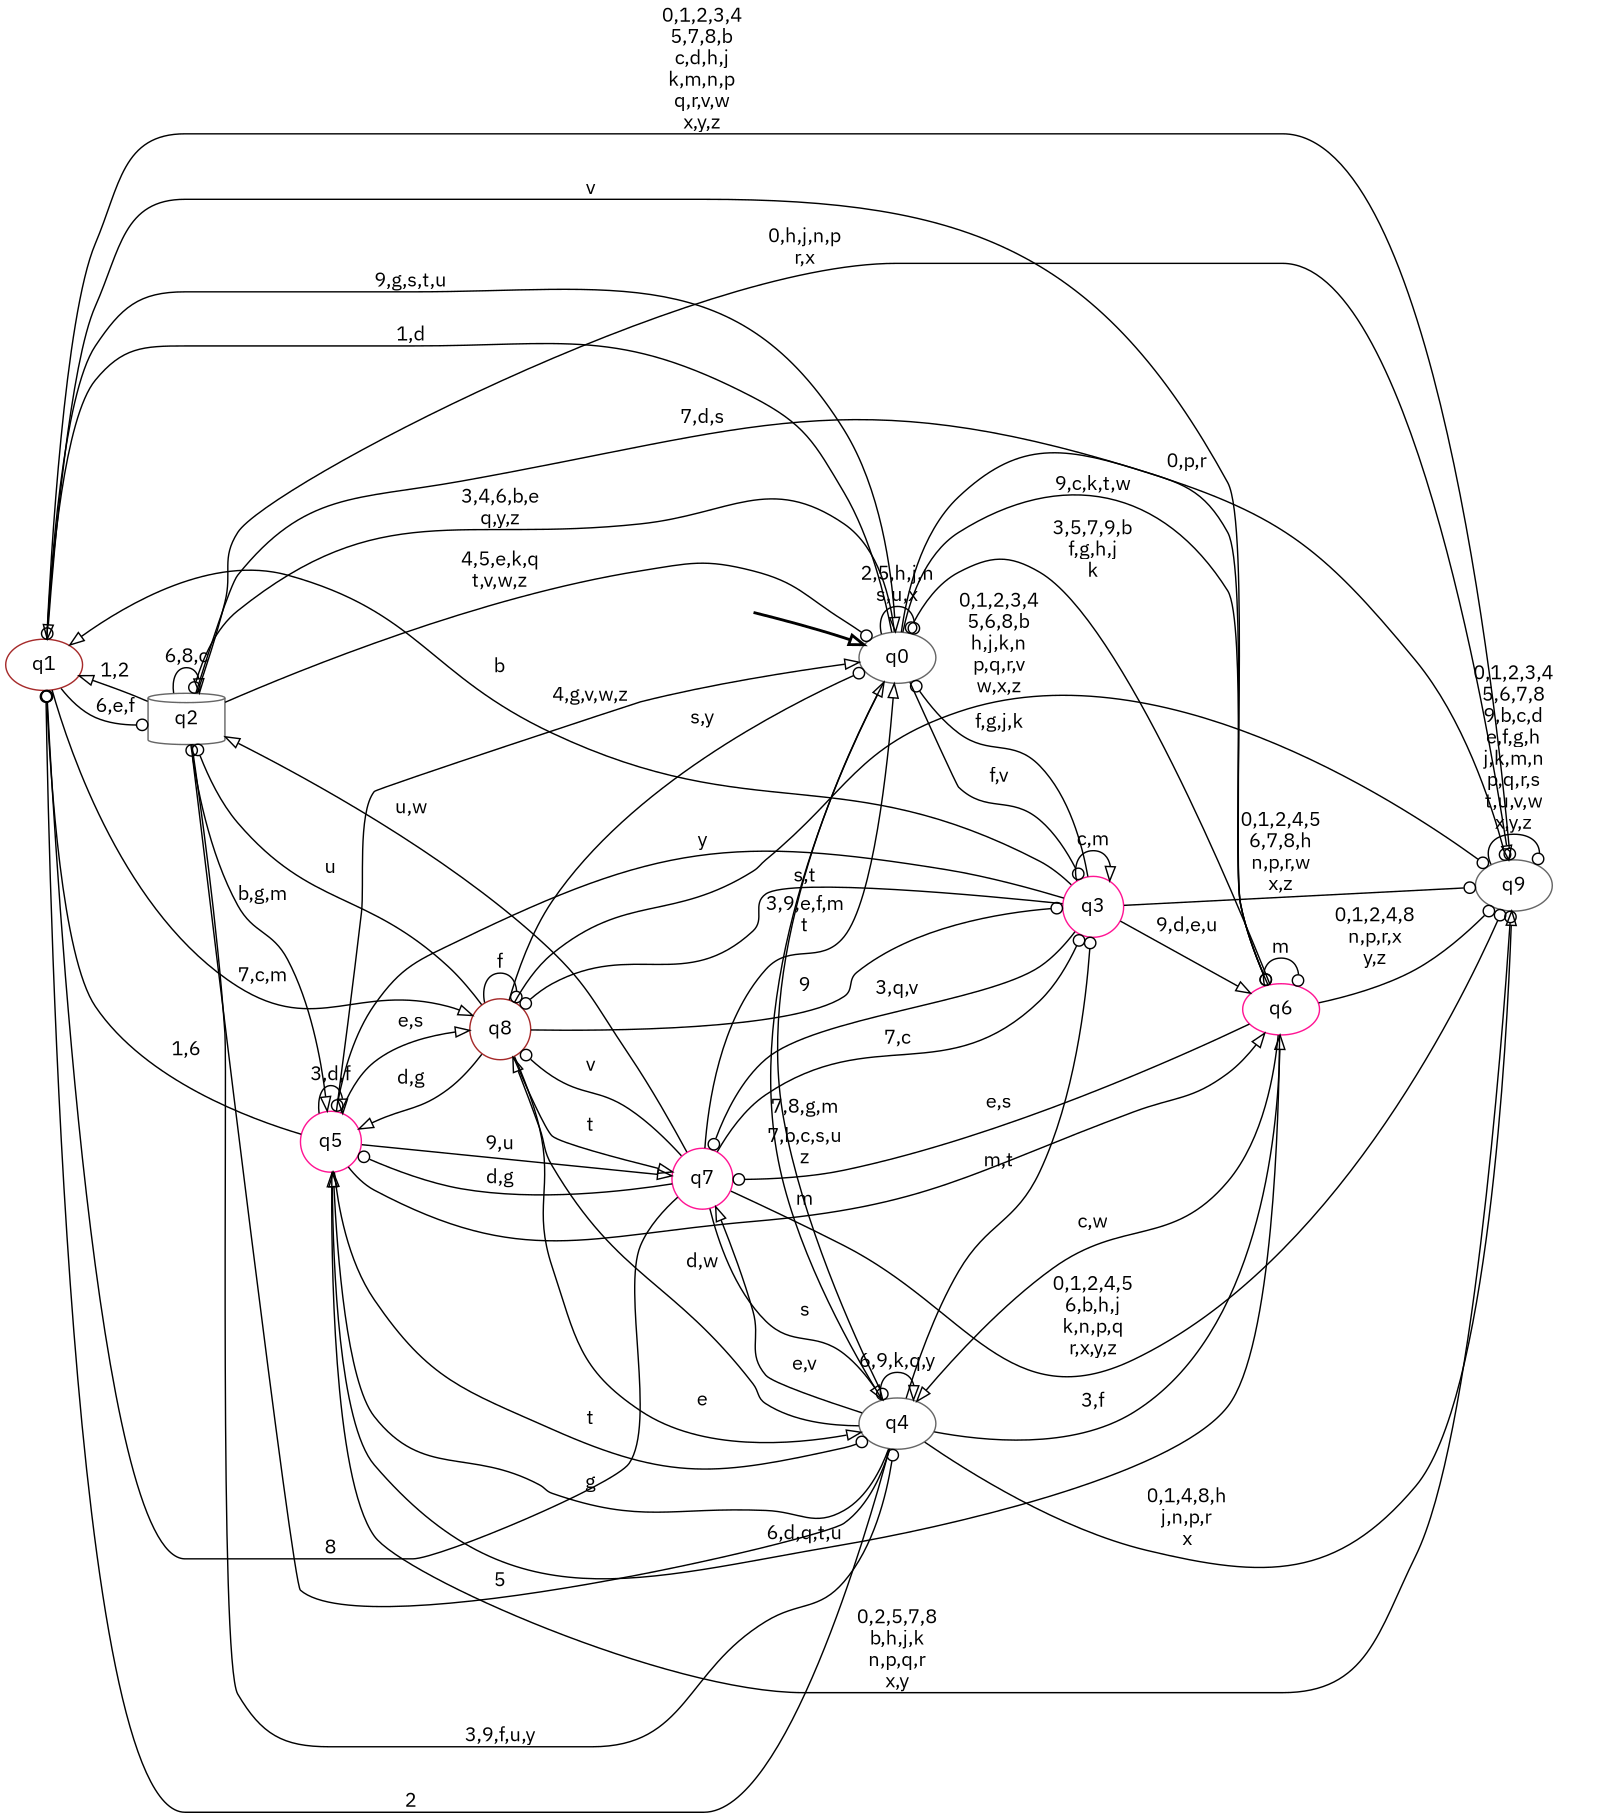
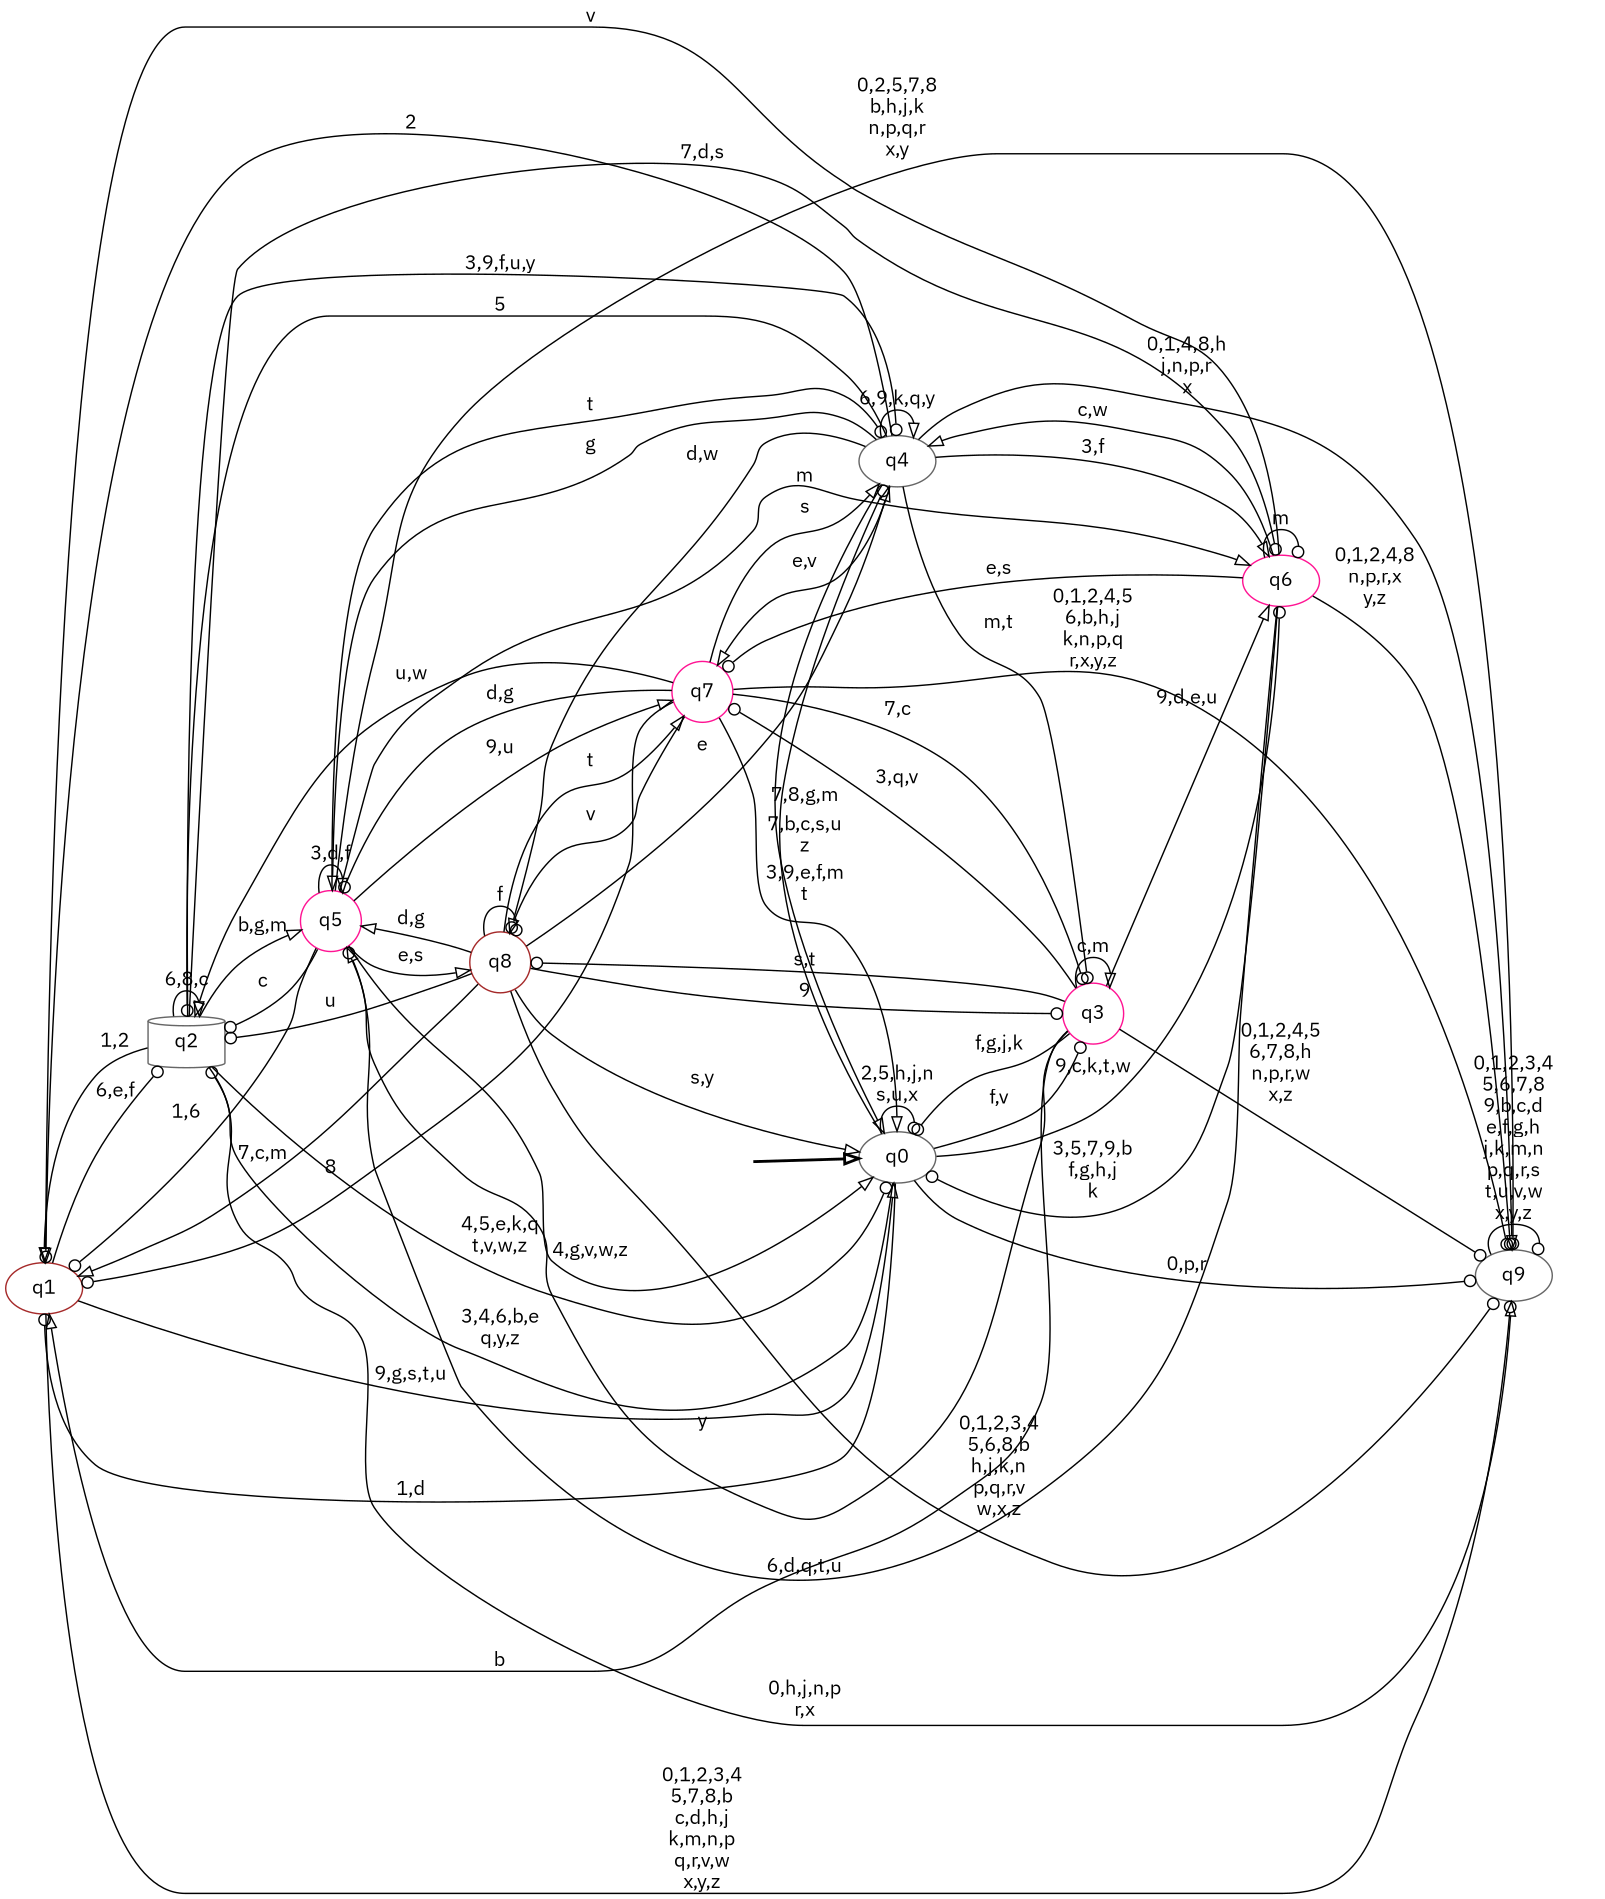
edge "q8" -> "q0": arrowhead odot -> onormal
edge "q1" -> "q8": reversed
edge "q5" -> "q2": added, label "c"
